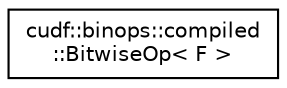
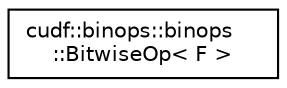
node "cudf::binops::compiled ::BitwiseOp< F >": label "cudf::binops::compiled ::BitwiseOp< F >" -> "cudf::binops::binops ::BitwiseOp< F >"
